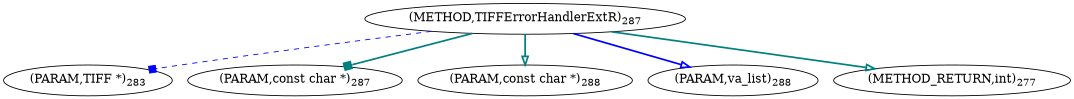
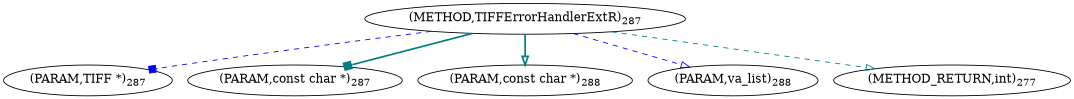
edge "(METHOD,TIFFErrorHandlerExtR)" -> "(PARAM,va_list)": style bold -> dashed
edge "(METHOD,TIFFErrorHandlerExtR)" -> "(METHOD_RETURN,int)": style bold -> dashed
node "(PARAM,TIFF *)": text "283" -> "287"
